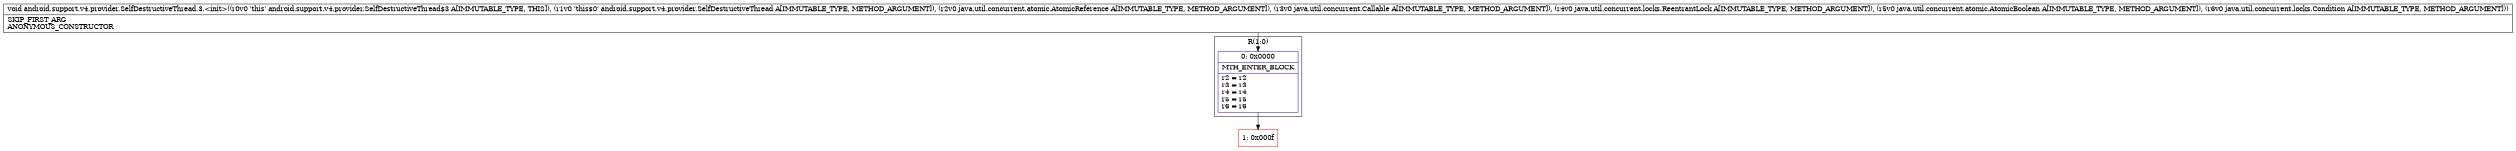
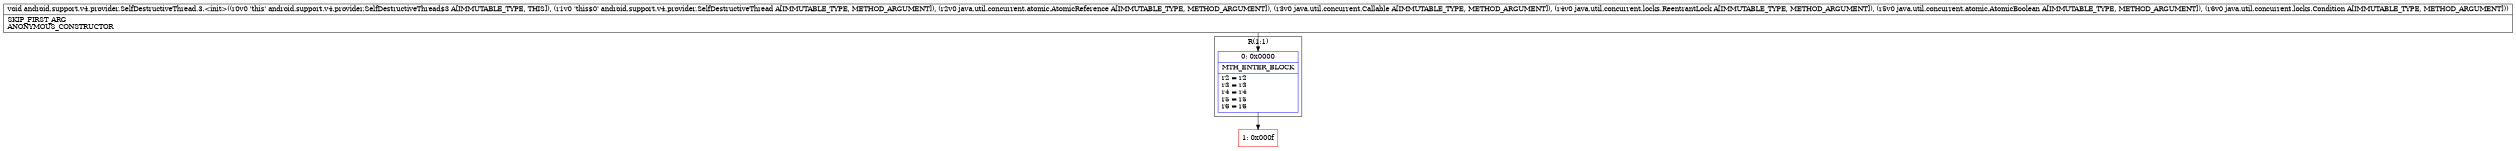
cluster "R(1:0)": label "R(1:0)" -> "R(1:1)"
